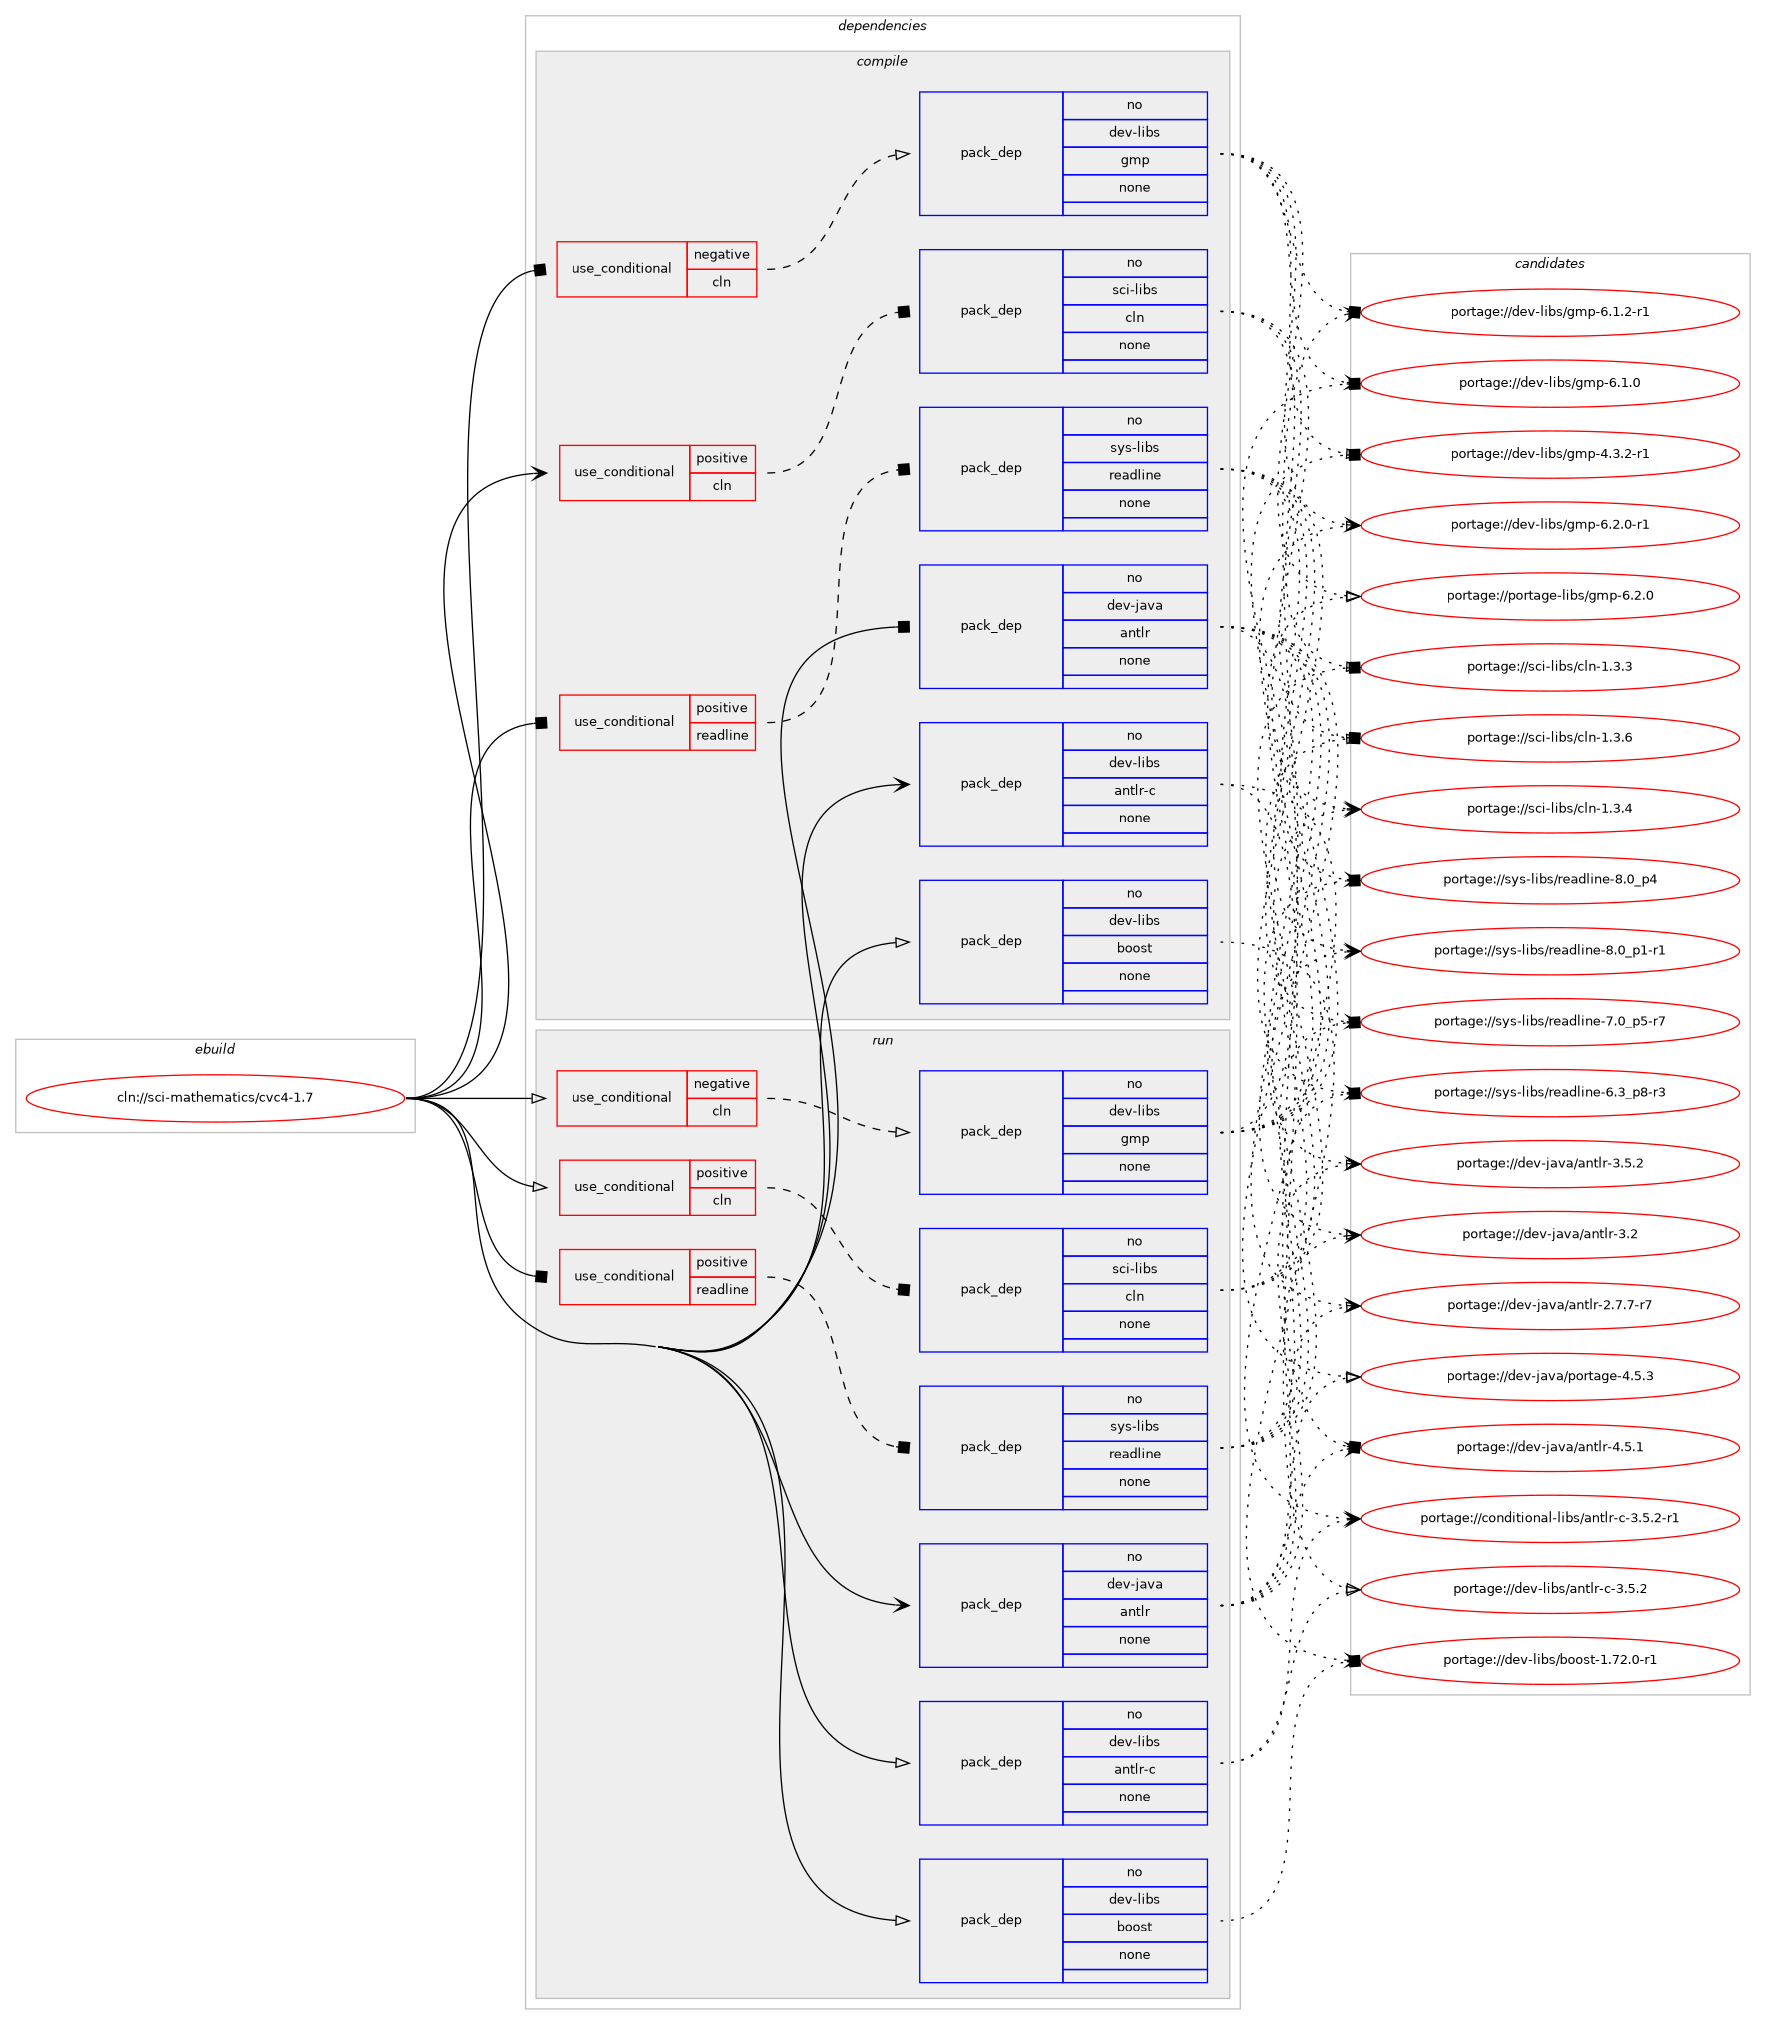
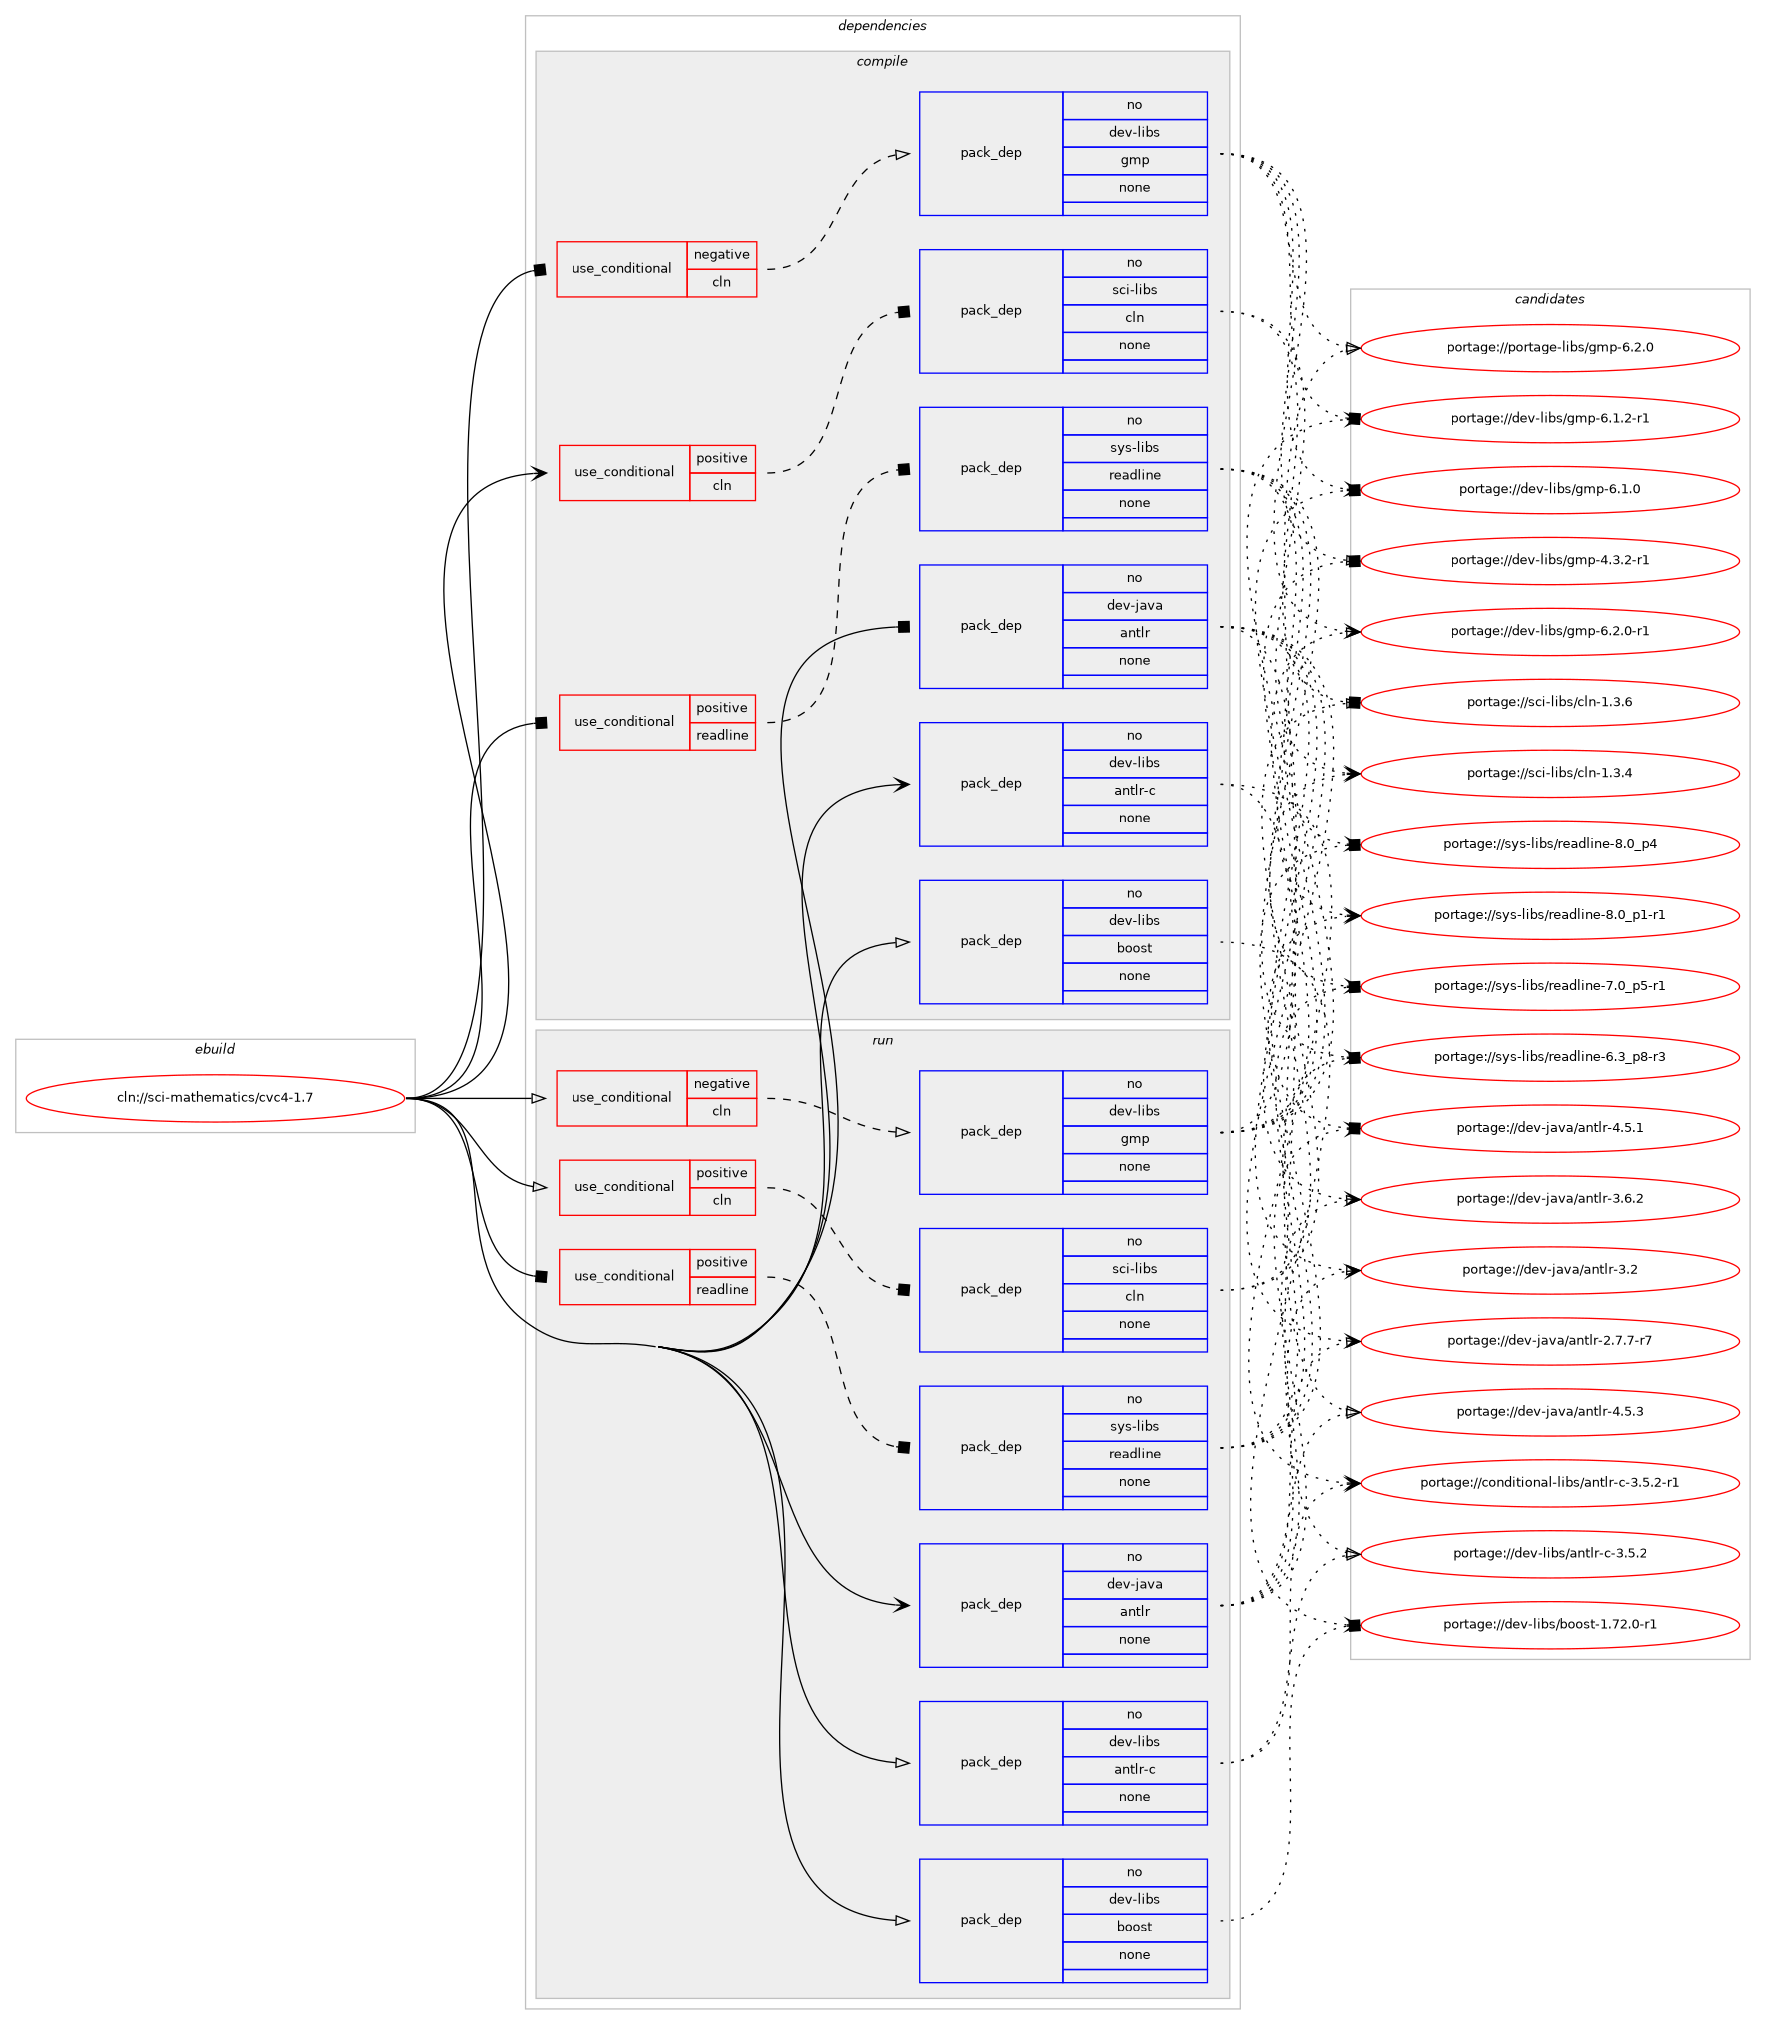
node "portage://sci-libs/cln-1.3.3": removed
node "portage://sys-libs/readline-7.0_p5-r7": label "portage://sys-libs/readline-7.0_p5-r7" -> "portage://sys-libs/readline-7.0_p5-r1"
node "portage://dev-java/antlr-3.5.2": label "portage://dev-java/antlr-3.5.2" -> "portage://dev-java/antlr-3.6.2"
node "portage://dev-java/portage-4.5.3": label "portage://dev-java/portage-4.5.3" -> "portage://dev-java/antlr-4.5.3"
